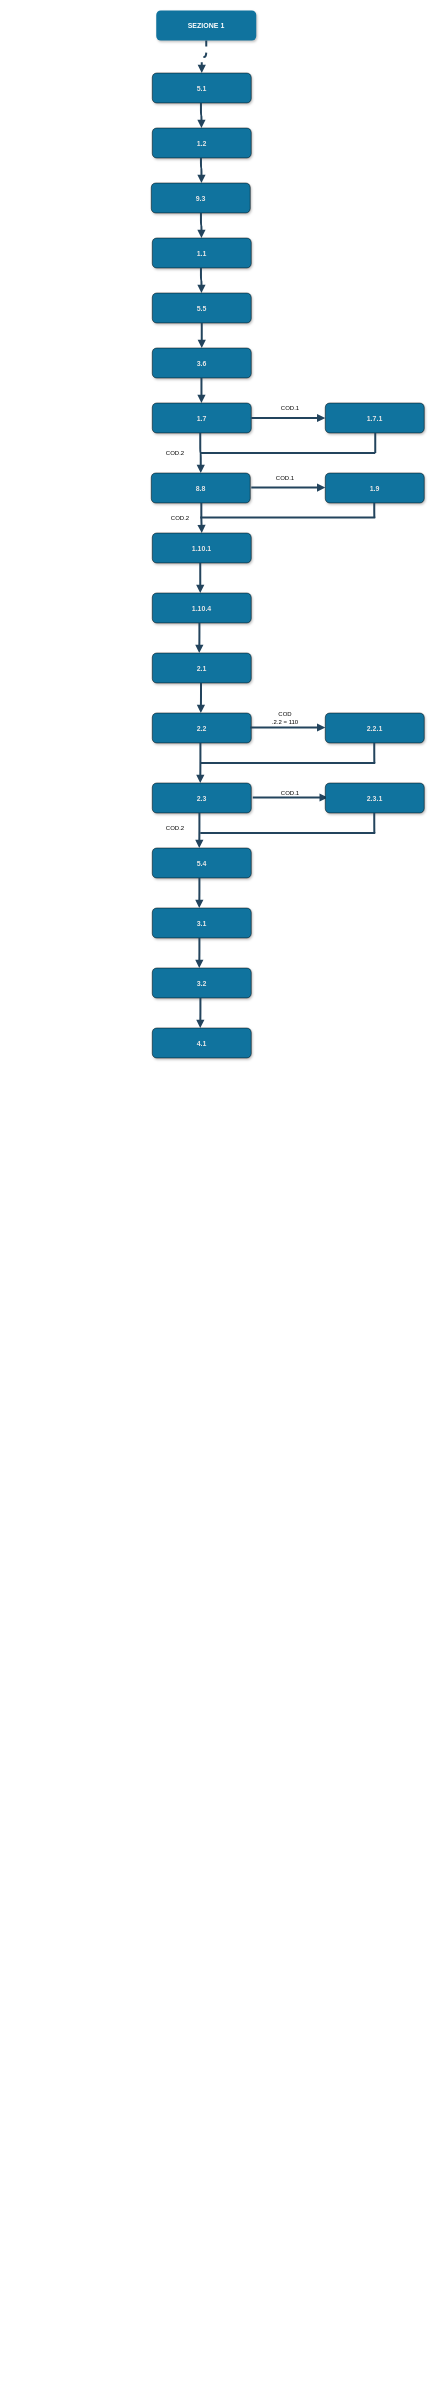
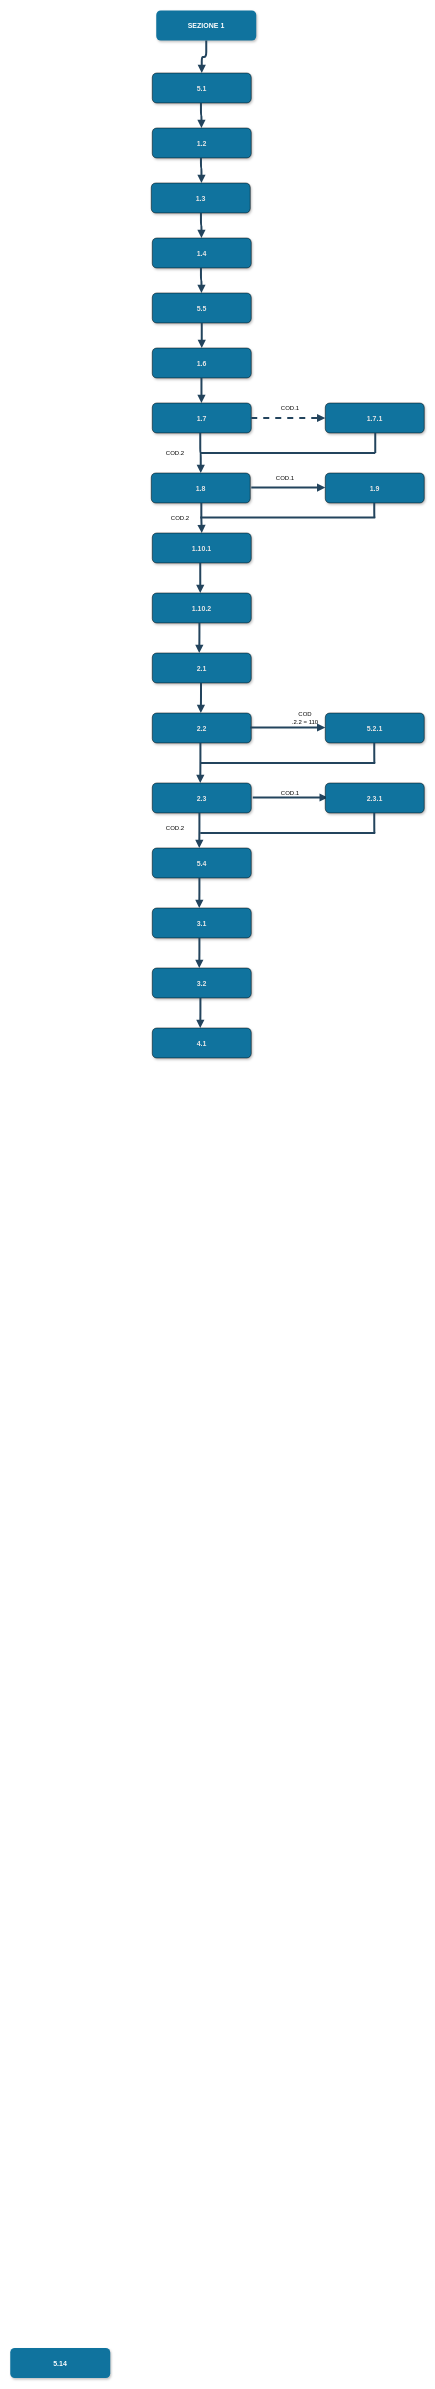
edge "SEZIONE 1" -> "5.1": style dashed -> solid
node "9.3": label "9.3" -> "1.3"
node "1.1": label "1.1" -> "1.4"
node "3.6": label "3.6" -> "1.6"
edge "1.7" -> "1.7.1": style solid -> dashed
node "8.8": label "8.8" -> "1.8"
node "1.10.4": label "1.10.4" -> "1.10.2"
node "COD .2.2 = 110": moved (285, 718) -> (305, 718)
node "2.2.1": label "2.2.1" -> "5.2.1"
node "5.14": added
